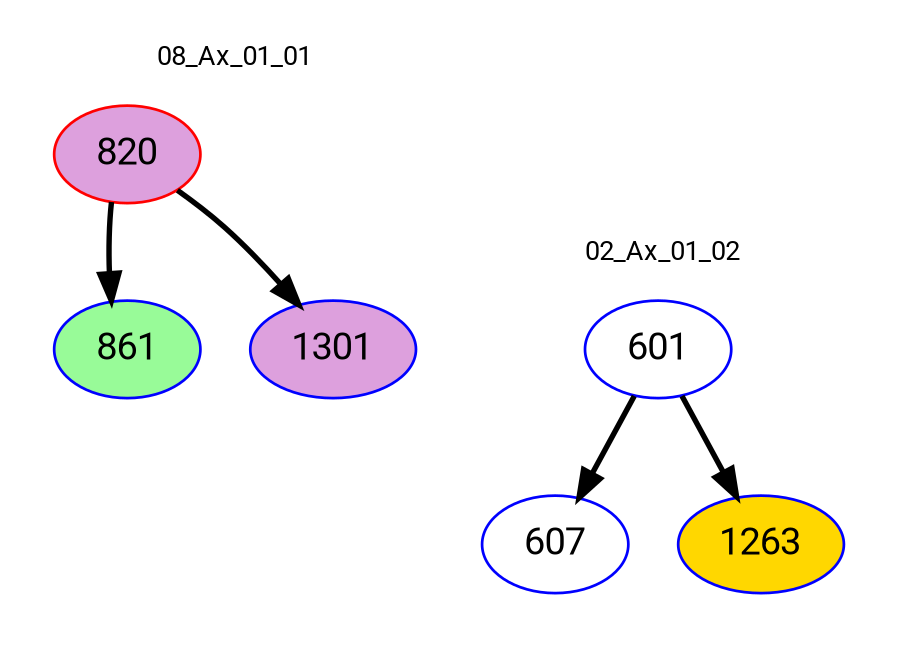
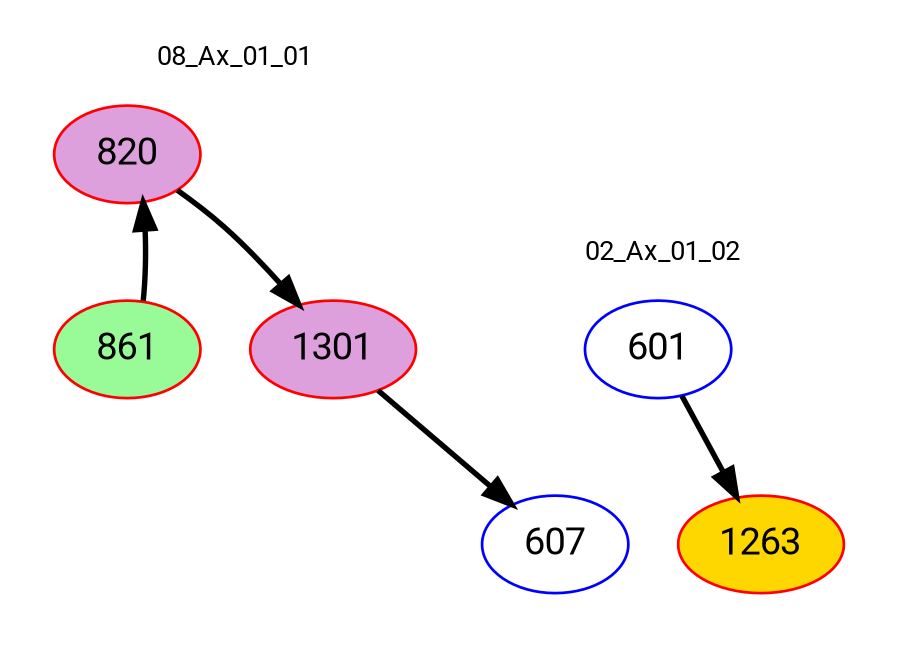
edge "820" -> "861": reversed
node "861": color blue -> red
node "1301": color blue -> red
edge "601" -> "607": now "1301" -> "607"
node "1263": color blue -> red
